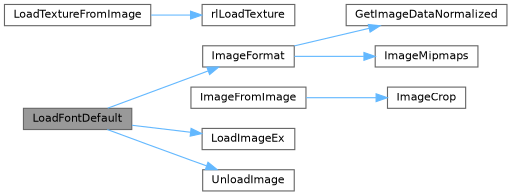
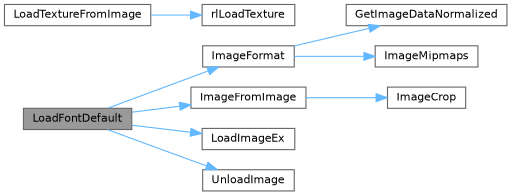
edge "LoadFontDefault" -> "ImageFromImage": added
